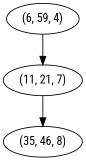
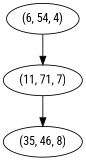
node "(6, 59, 4)": label "(6, 59, 4)" -> "(6, 54, 4)"
node "(11, 21, 7)": label "(11, 21, 7)" -> "(11, 71, 7)"
